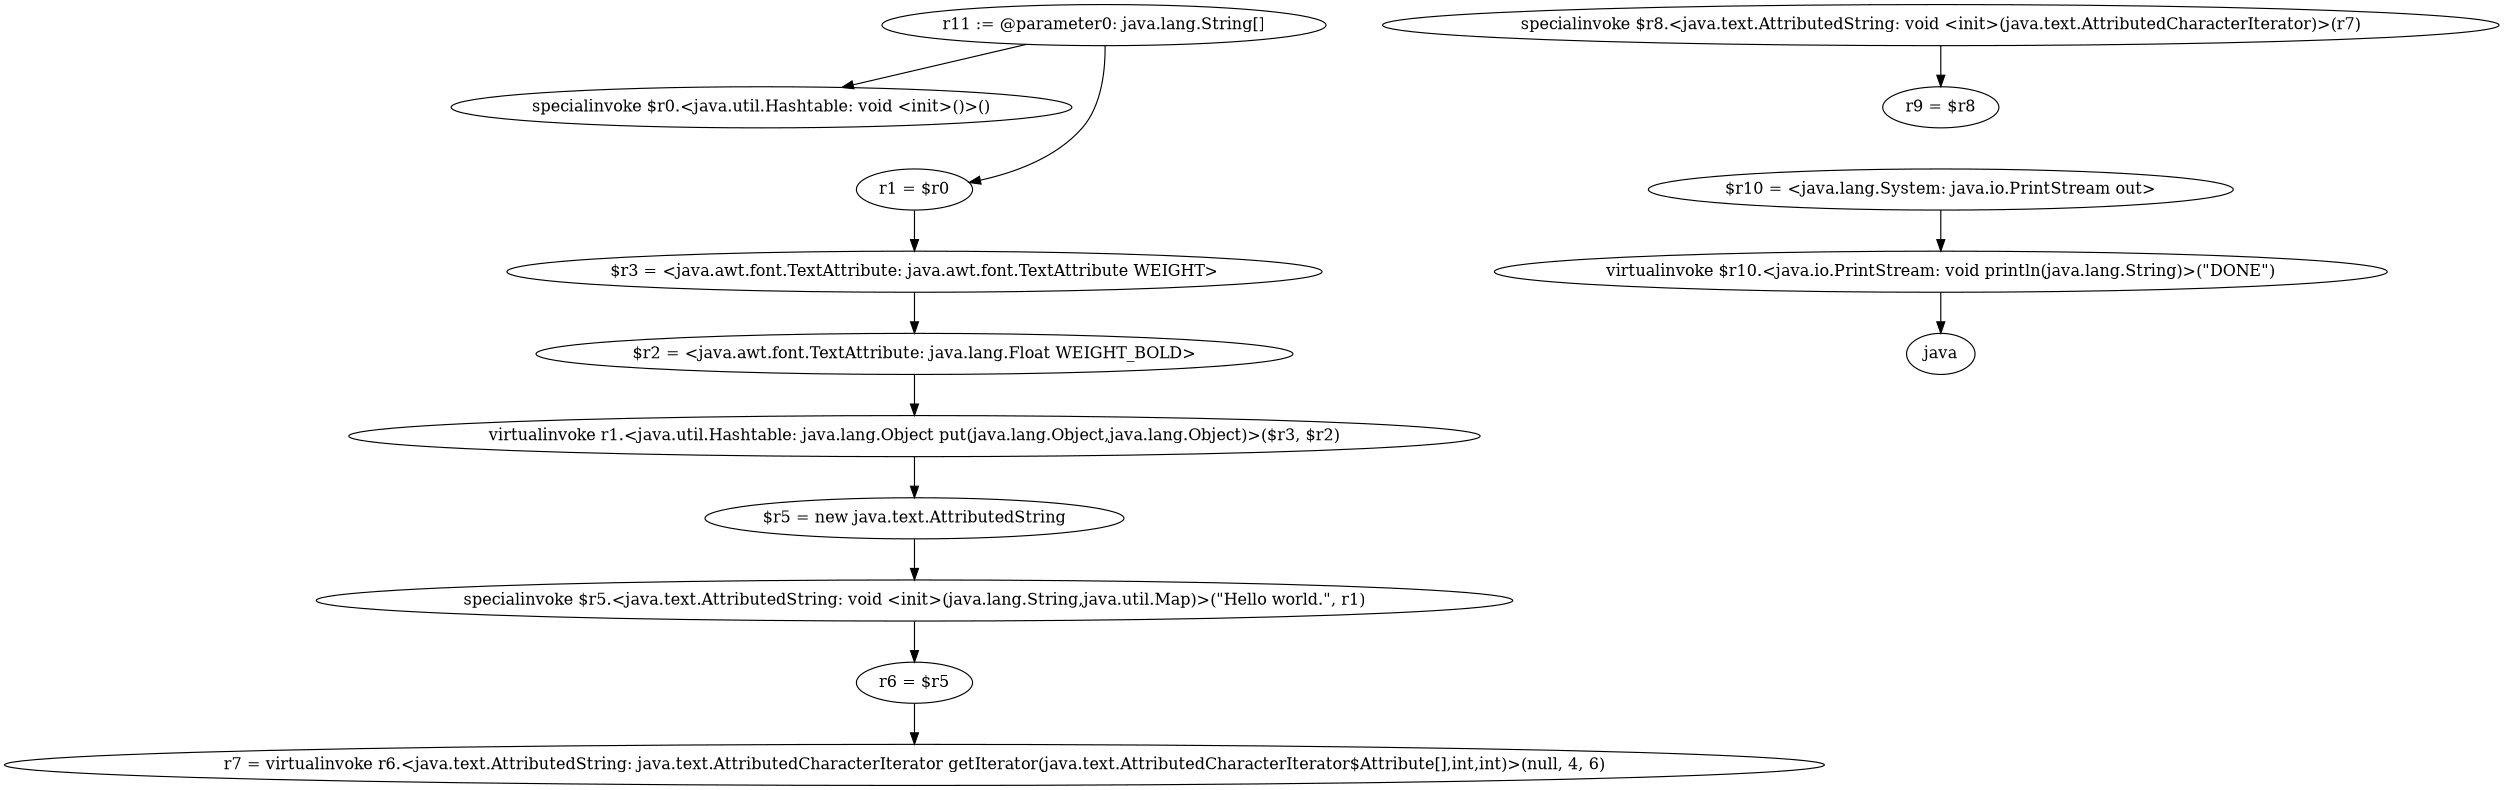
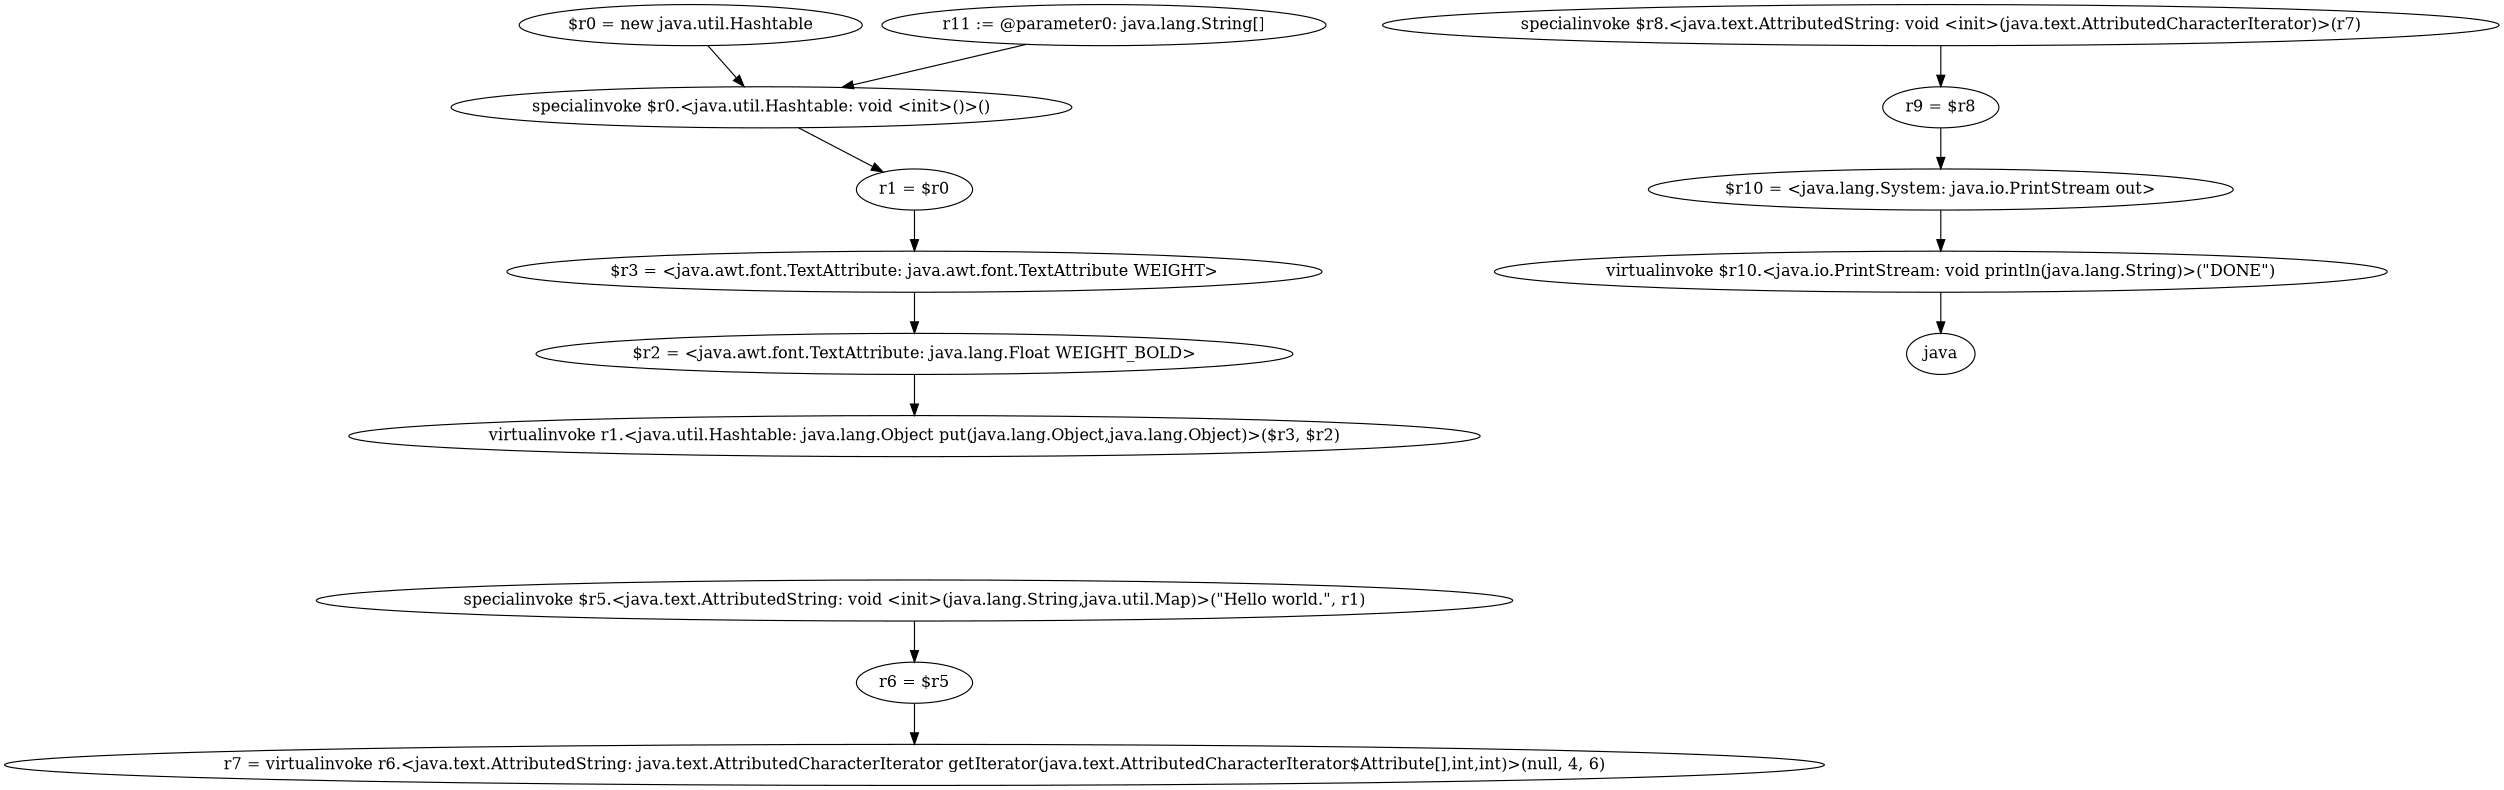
node "$r0 = new java.util.Hashtable": added
edge "r11 := @parameter0: java.lang.String[]" -> "r1 = $r0": now "specialinvoke $r0.<java.util.Hashtable: void <init>()>()" -> "r1 = $r0"
edge "r9 = $r8" -> "$r10 = <java.lang.System: java.io.PrintStream out>": added
node "$r5 = new java.text.AttributedString": removed
